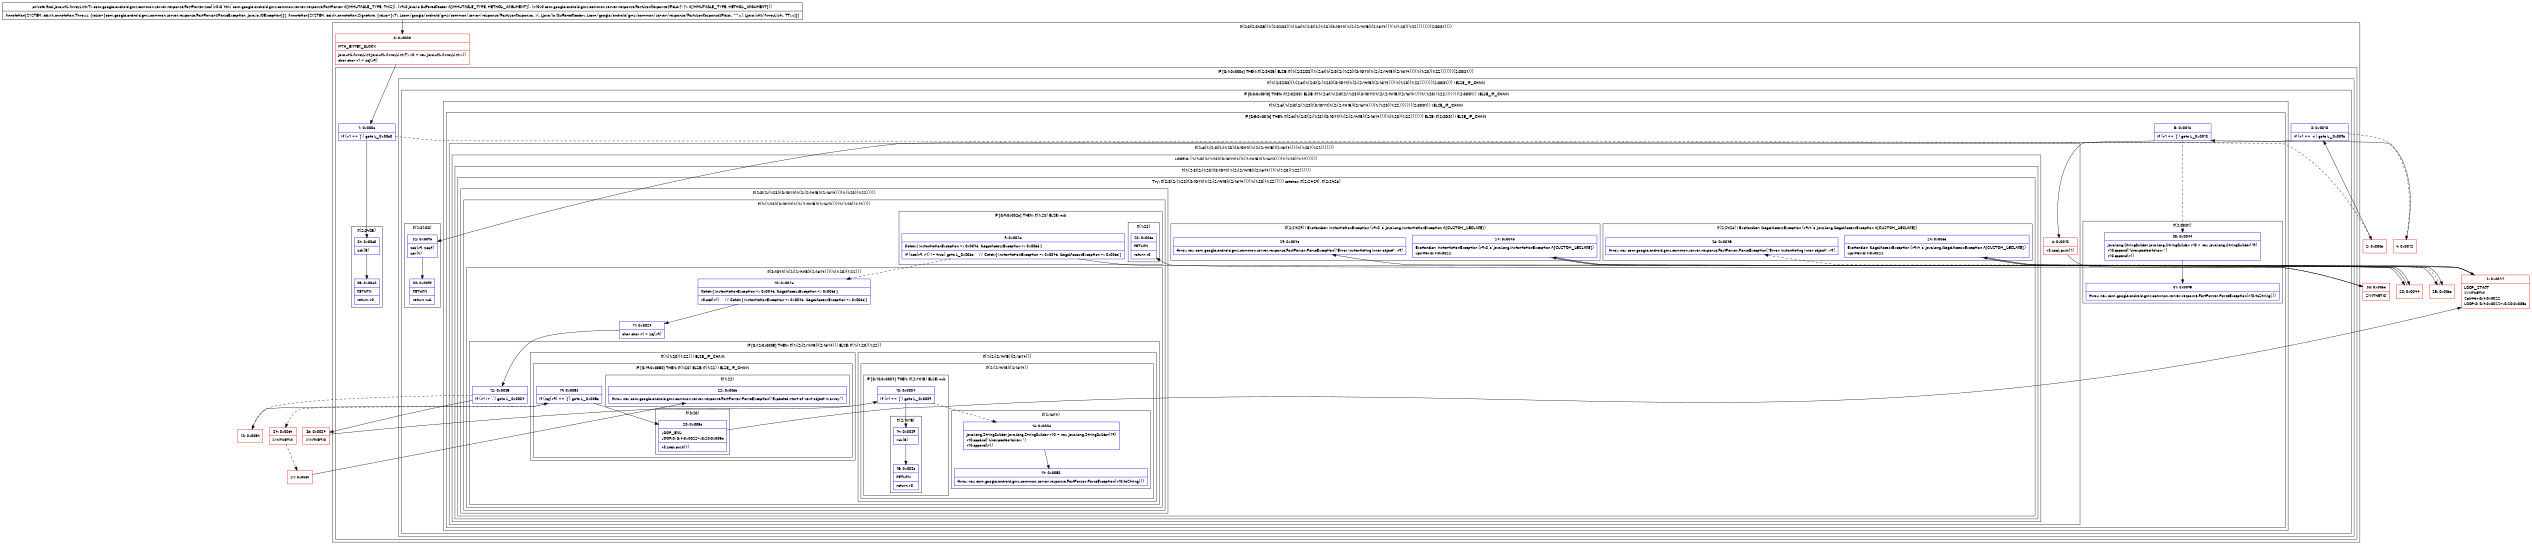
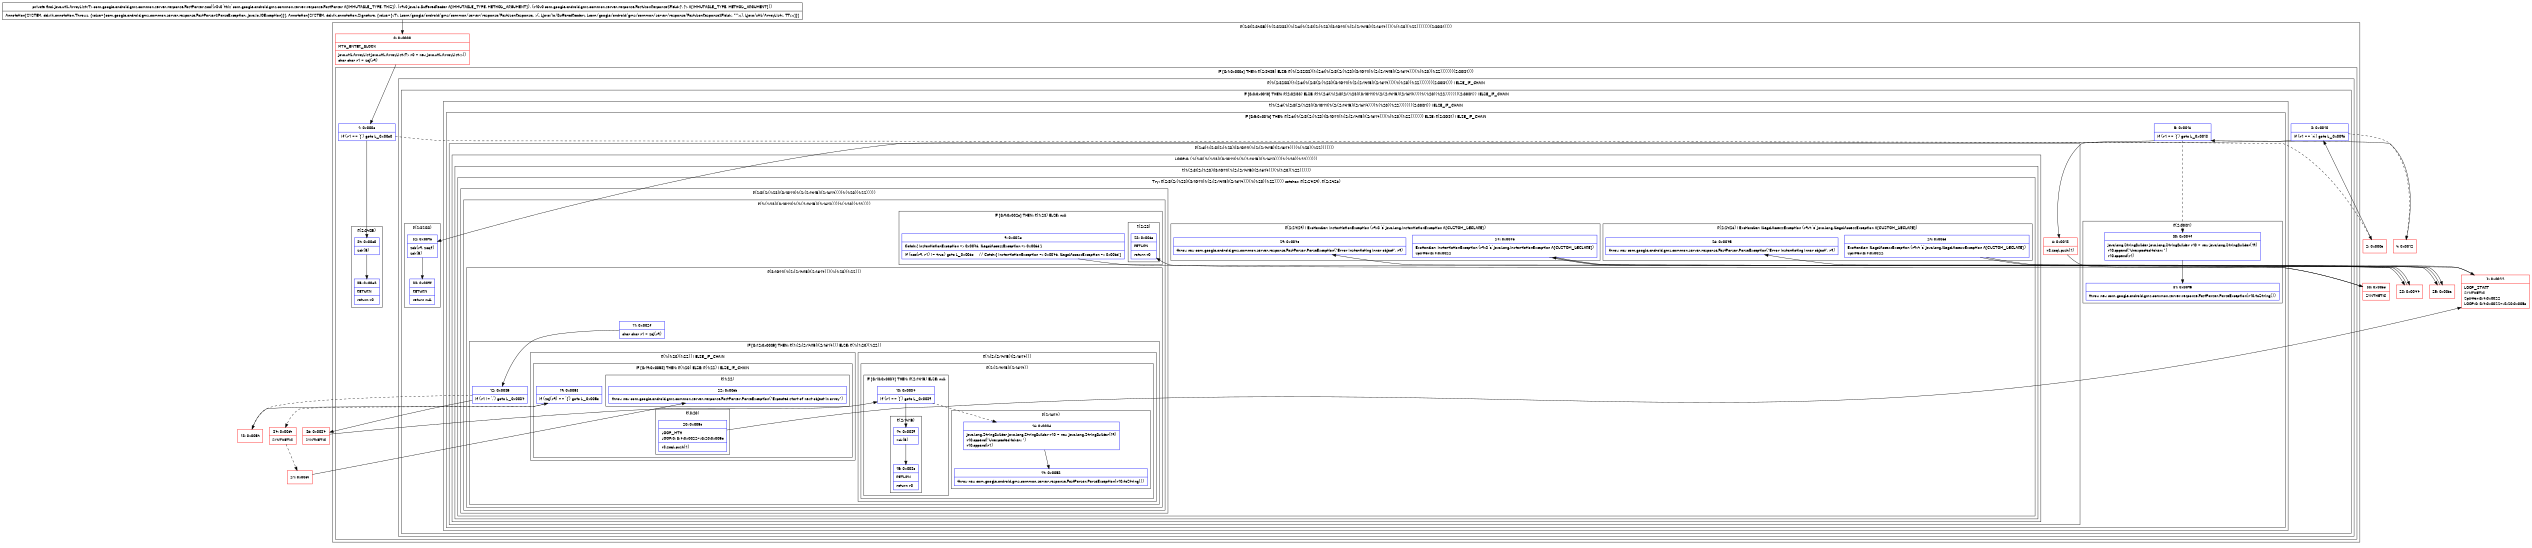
cluster "R(1:23)": label "R(1:23)" -> "R(2:23)"
node "32: 0x0096": text "zak(4)" -> "zak(5)"
edge "25: 0x006e" -> "26: 0x0075": style dashed -> solid
edge "7: 0x0022" -> "24: 0x006d": removed
node "10: 0x002c": removed
edge "19: 0x0058" -> "20: 0x005a": removed
node "20: 0x005a": text "LOOP_END" -> "LOOP_MTH"
